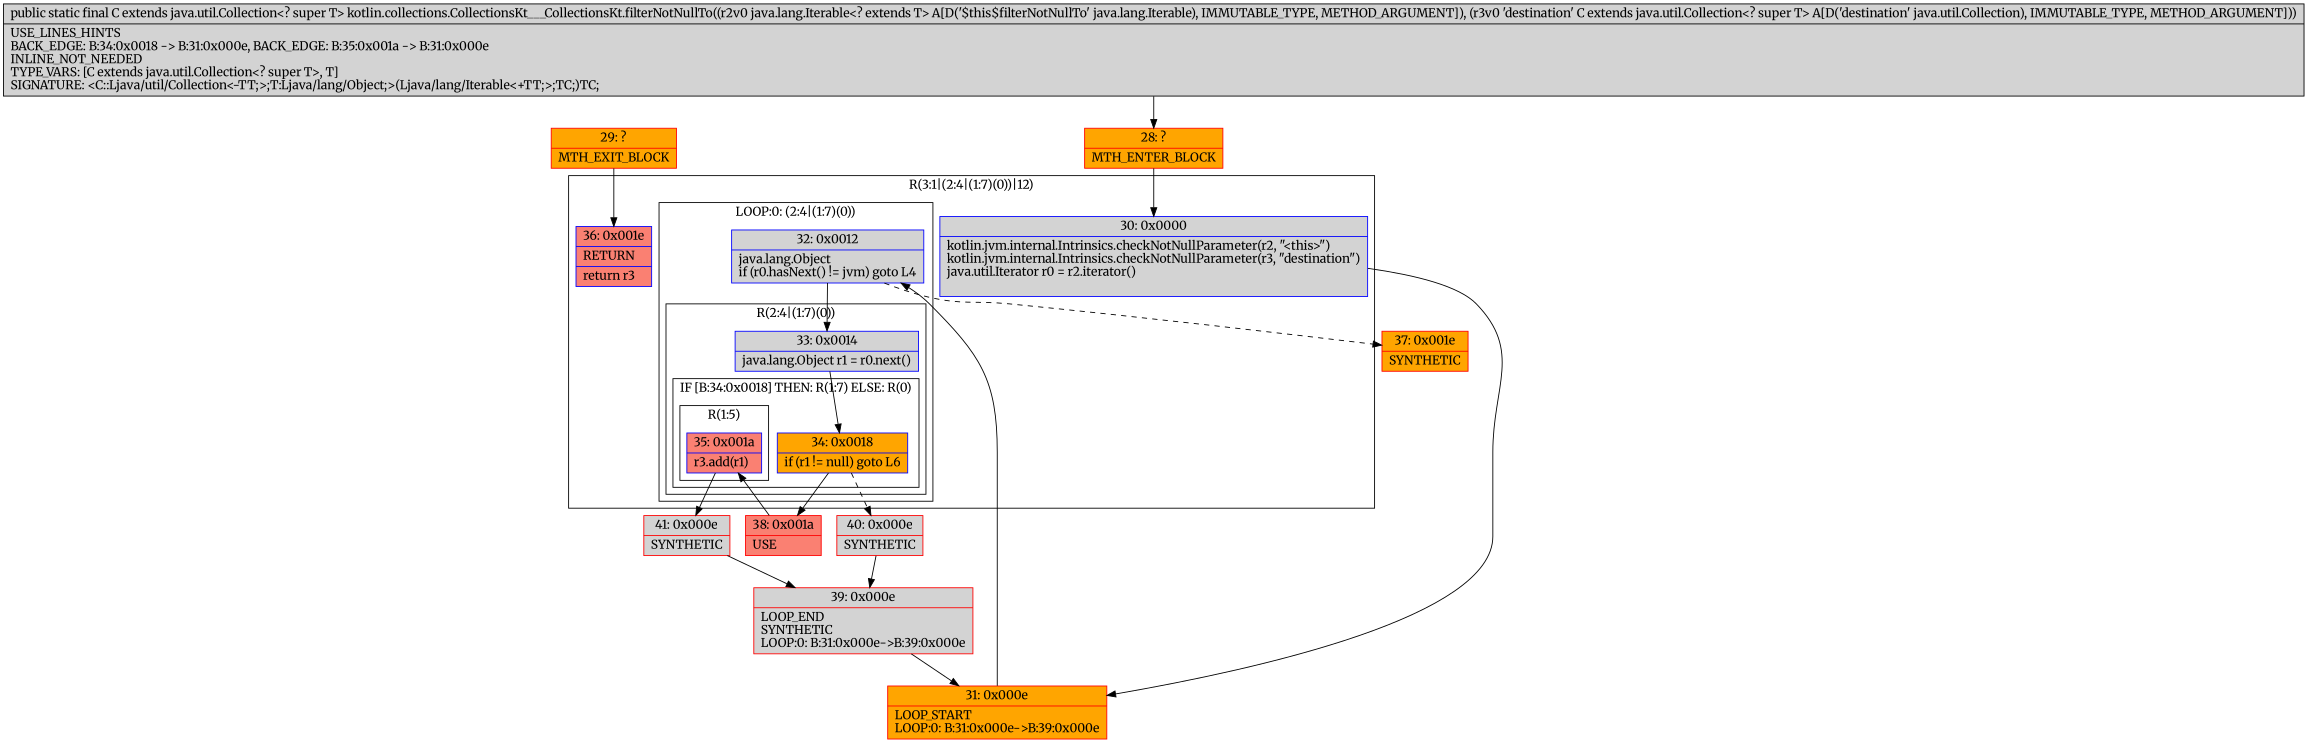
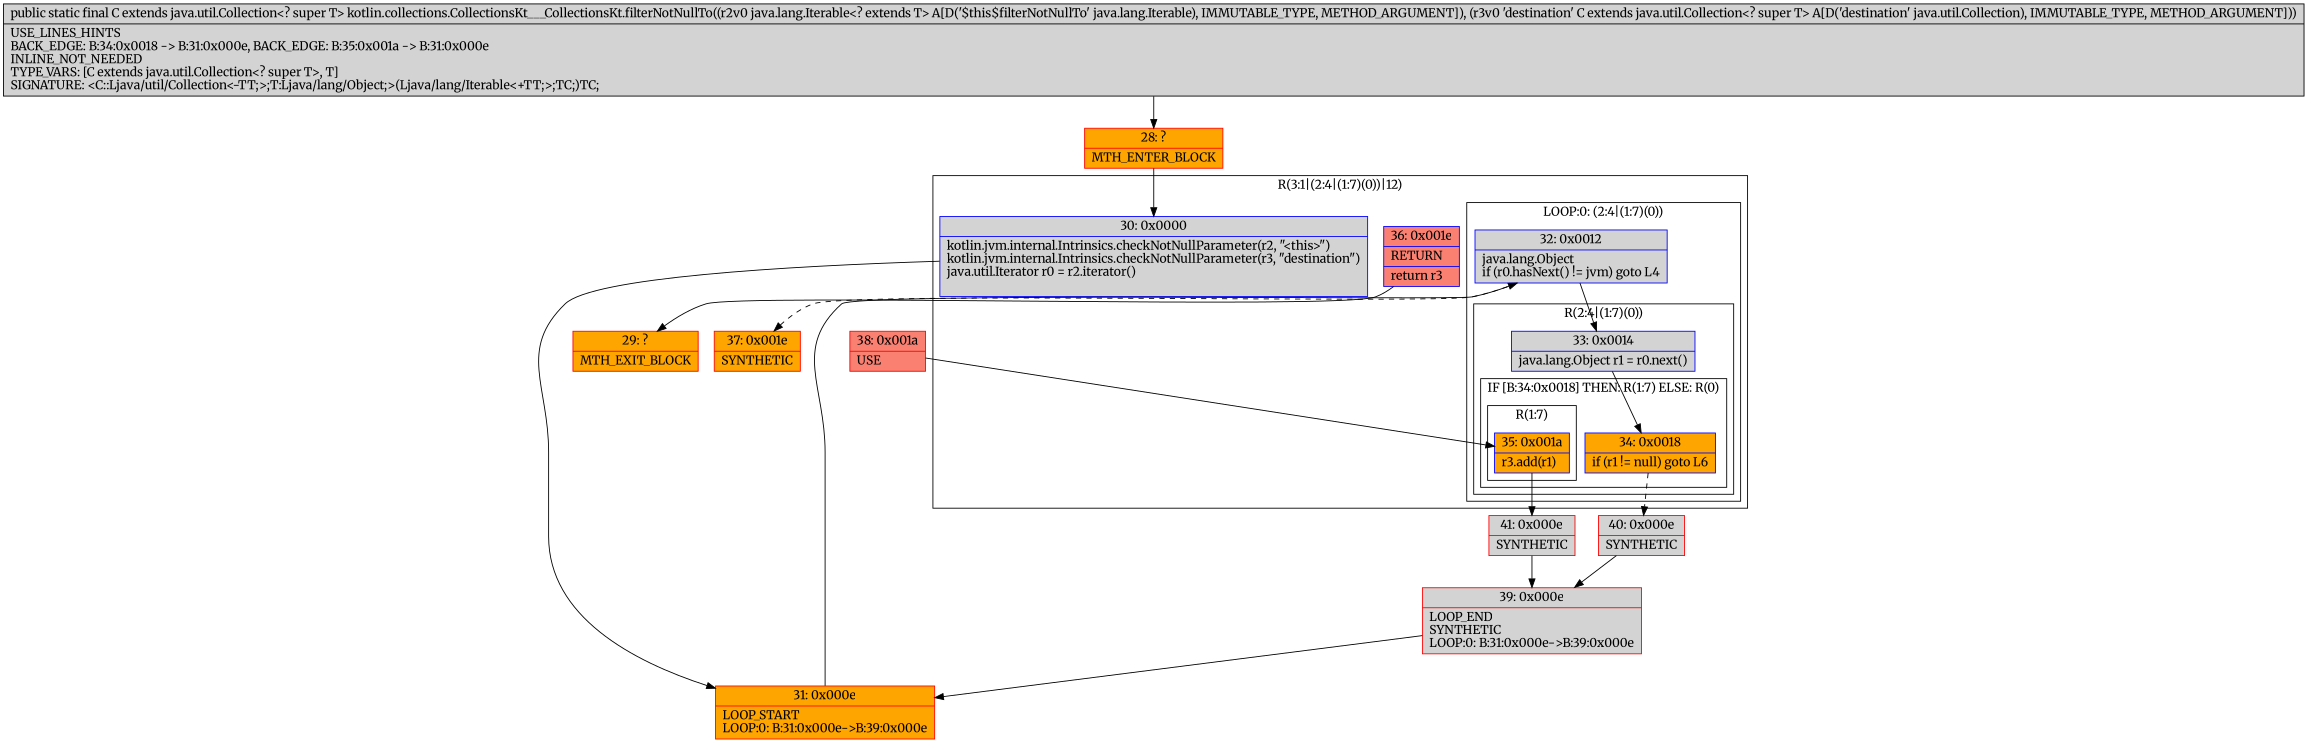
edge "29: ?" -> "36: 0x001e": reversed
cluster "R(1:5)": label "R(1:5)" -> "R(1:7)"
node "35: 0x001a": fillcolor salmon -> orange
edge "34: 0x0018" -> "38: 0x001a": removed
